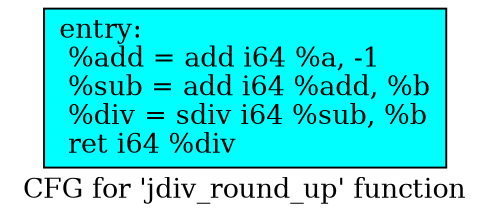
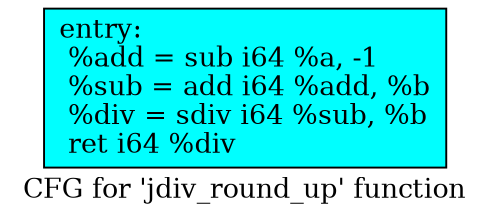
node "entry:": text "%add = add i64 %a, -1" -> "%add = sub i64 %a, -1"
